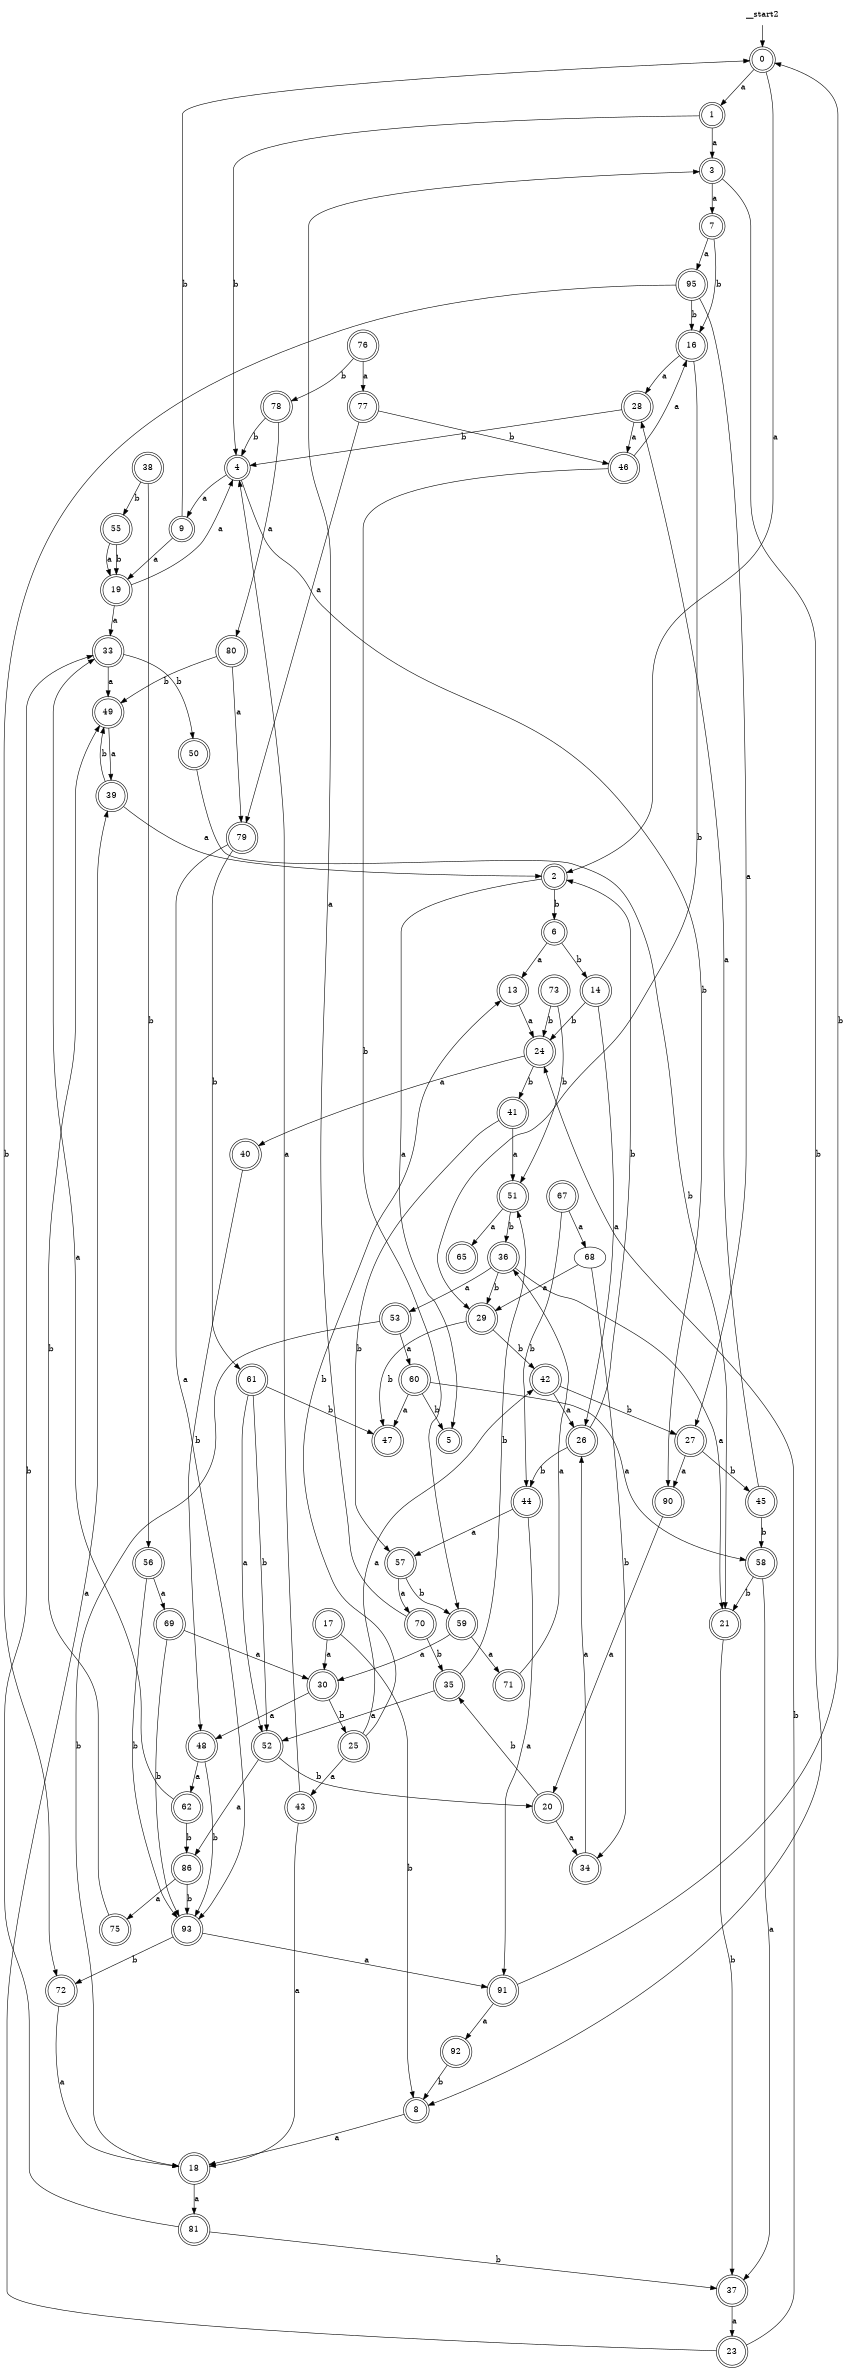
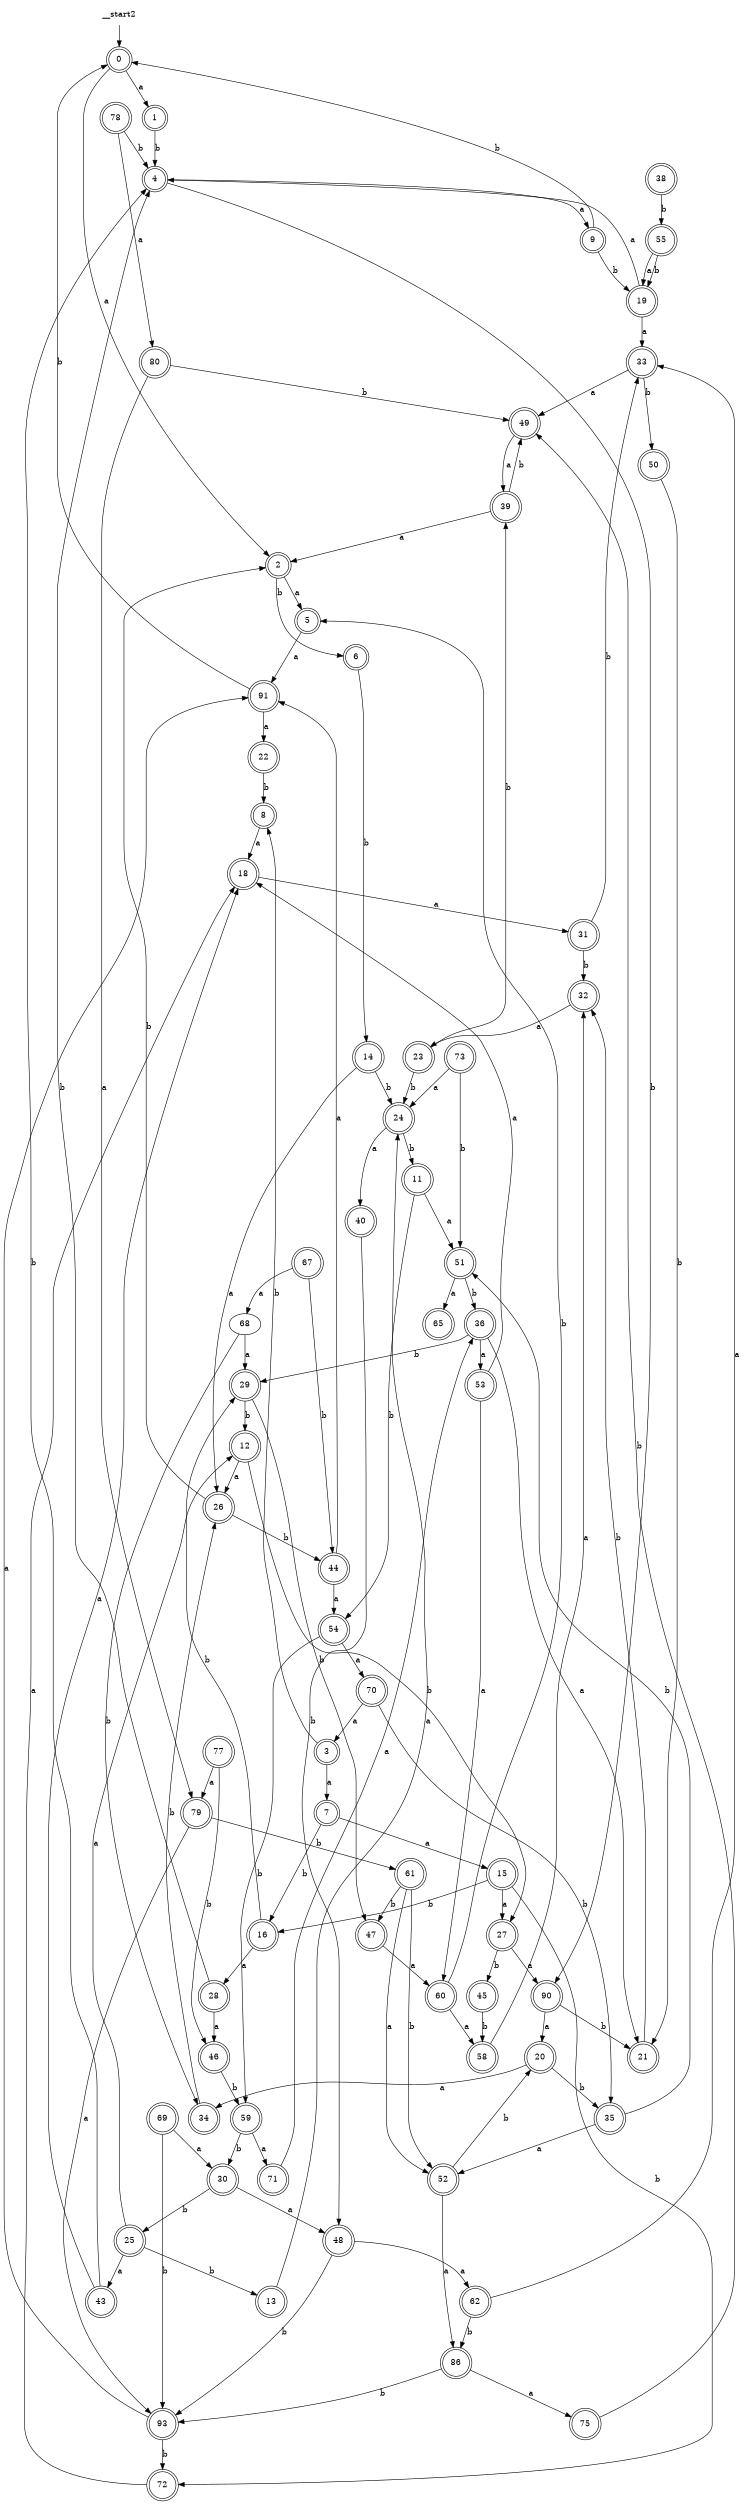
edge "1" -> "3": removed, label "a"
node "95": label "95" -> "15"
node "76": removed
edge "46" -> "16": removed, label "a"
edge "9" -> "19": label "a" -> "b"
edge "5" -> "91": added, label "a"
edge "45" -> "28": removed, label "a"
edge "6" -> "13": removed, label "a"
edge "73" -> "24": label "b" -> "a"
node "41": label "41" -> "11"
edge "43" -> "4": label "a" -> "b"
node "42": label "42" -> "12"
edge "60" -> "47": reversed
node "56": removed
node "57": label "57" -> "54"
edge "58" -> "21": now "90" -> "21"
edge "23" -> "39": label "a" -> "b"
node "17": removed
edge "59" -> "30": label "a" -> "b"
edge "34" -> "26": label "a" -> "b"
edge "53" -> "18": label "b" -> "a"
node "92": label "92" -> "22"
node "81": label "81" -> "31"
node "37": label "37" -> "32"
